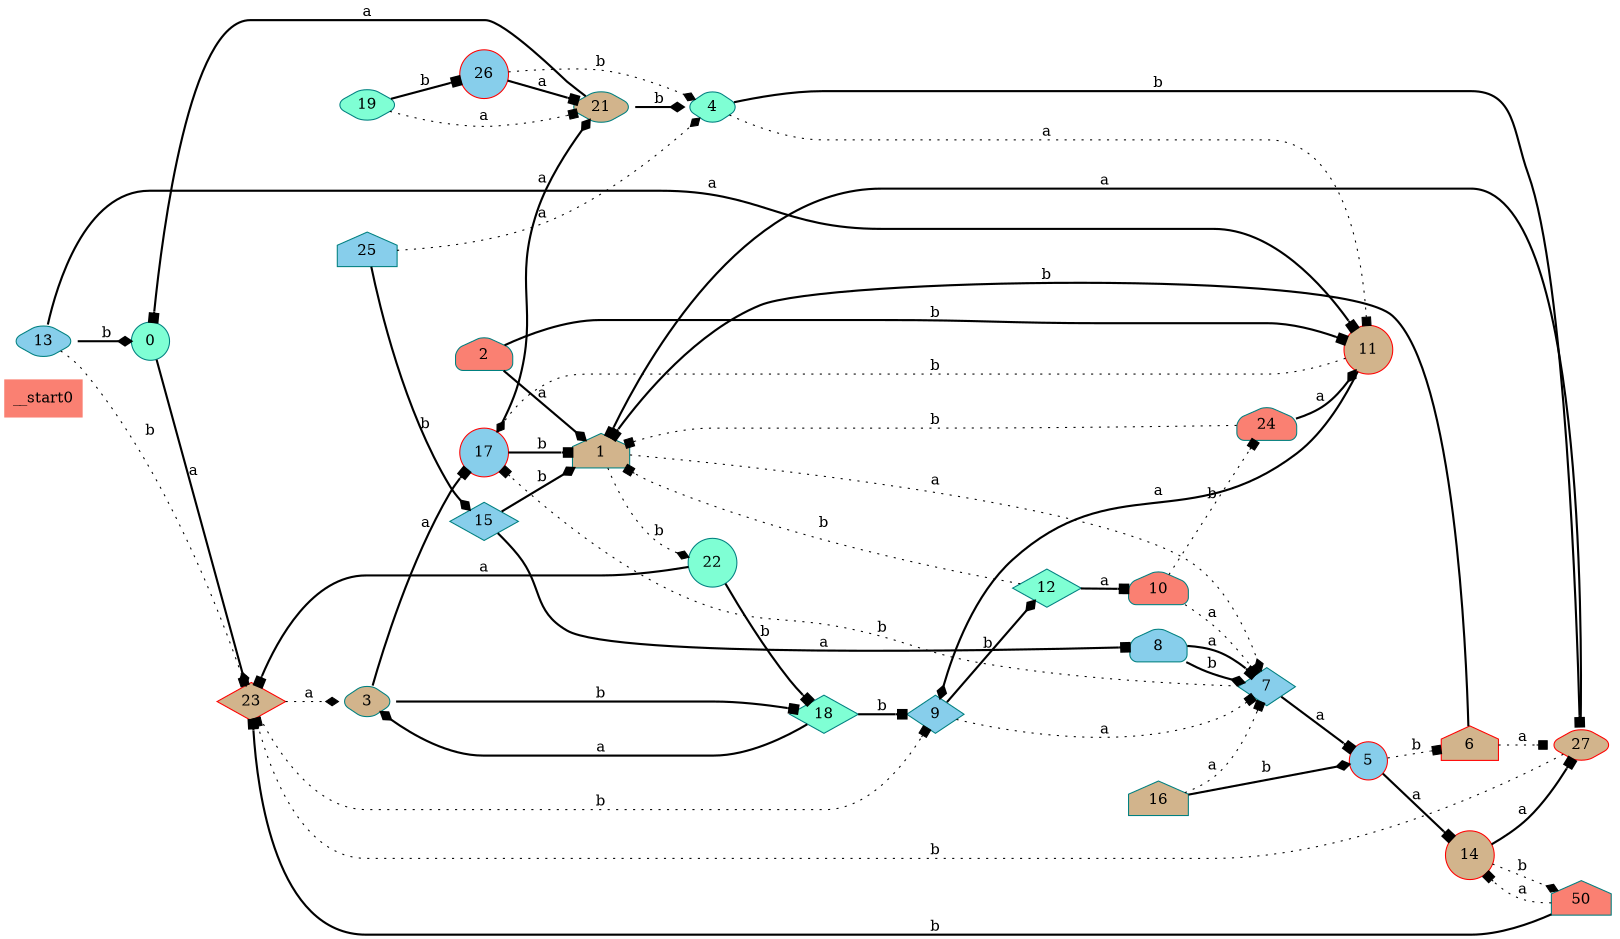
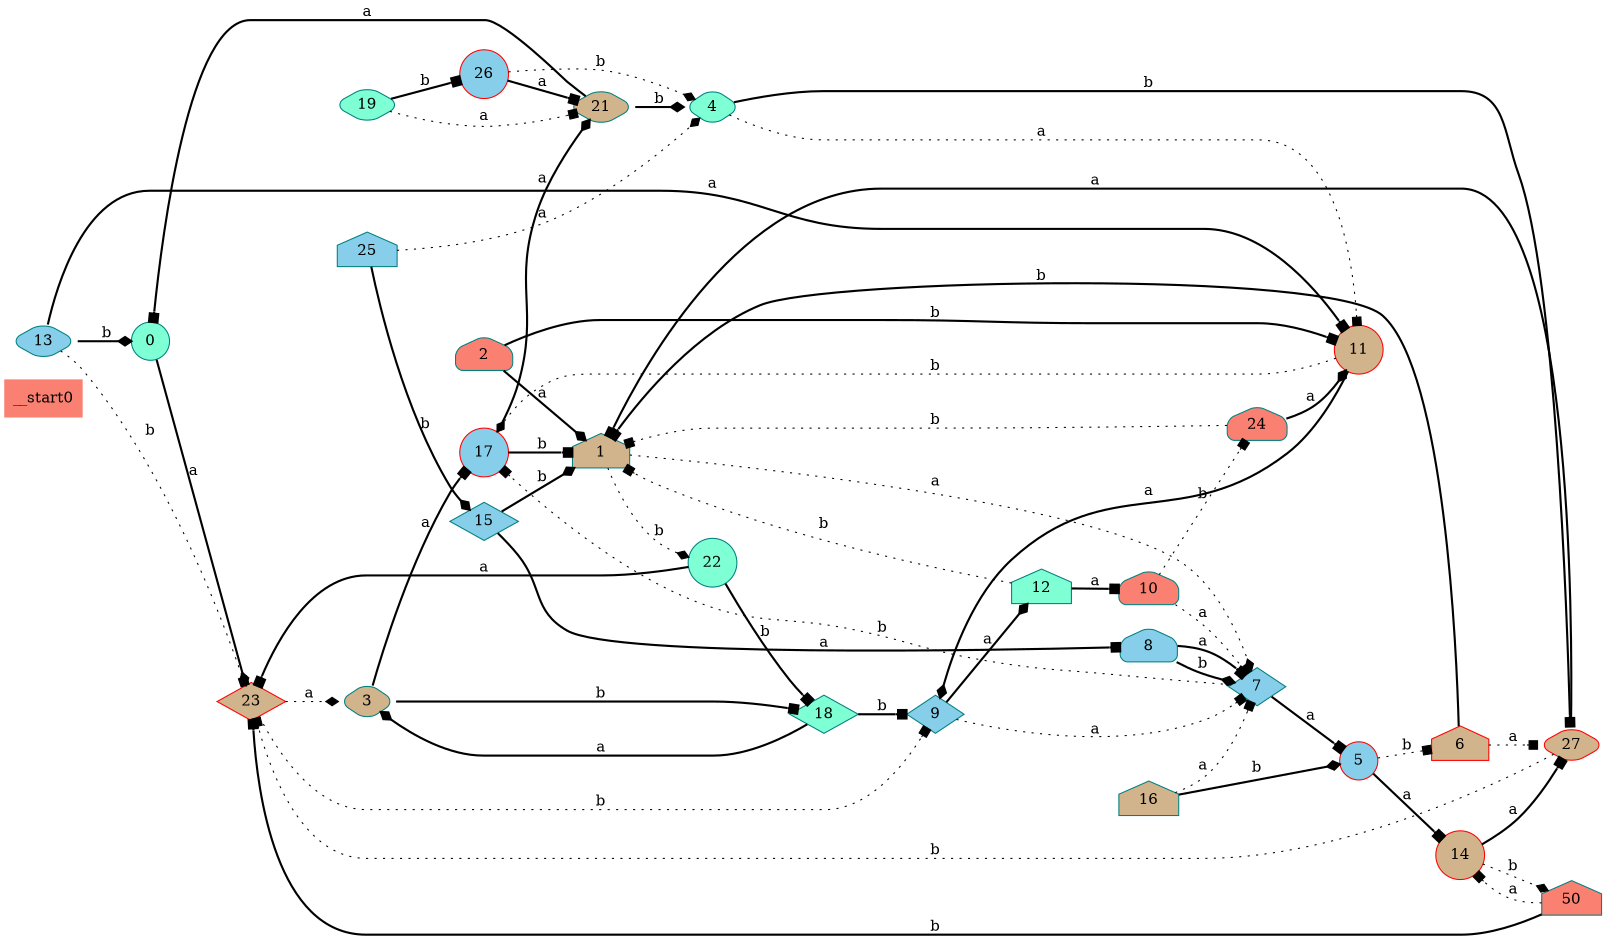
node "12": shape diamond -> house
edge "9" -> "12": label "b" -> "a"
